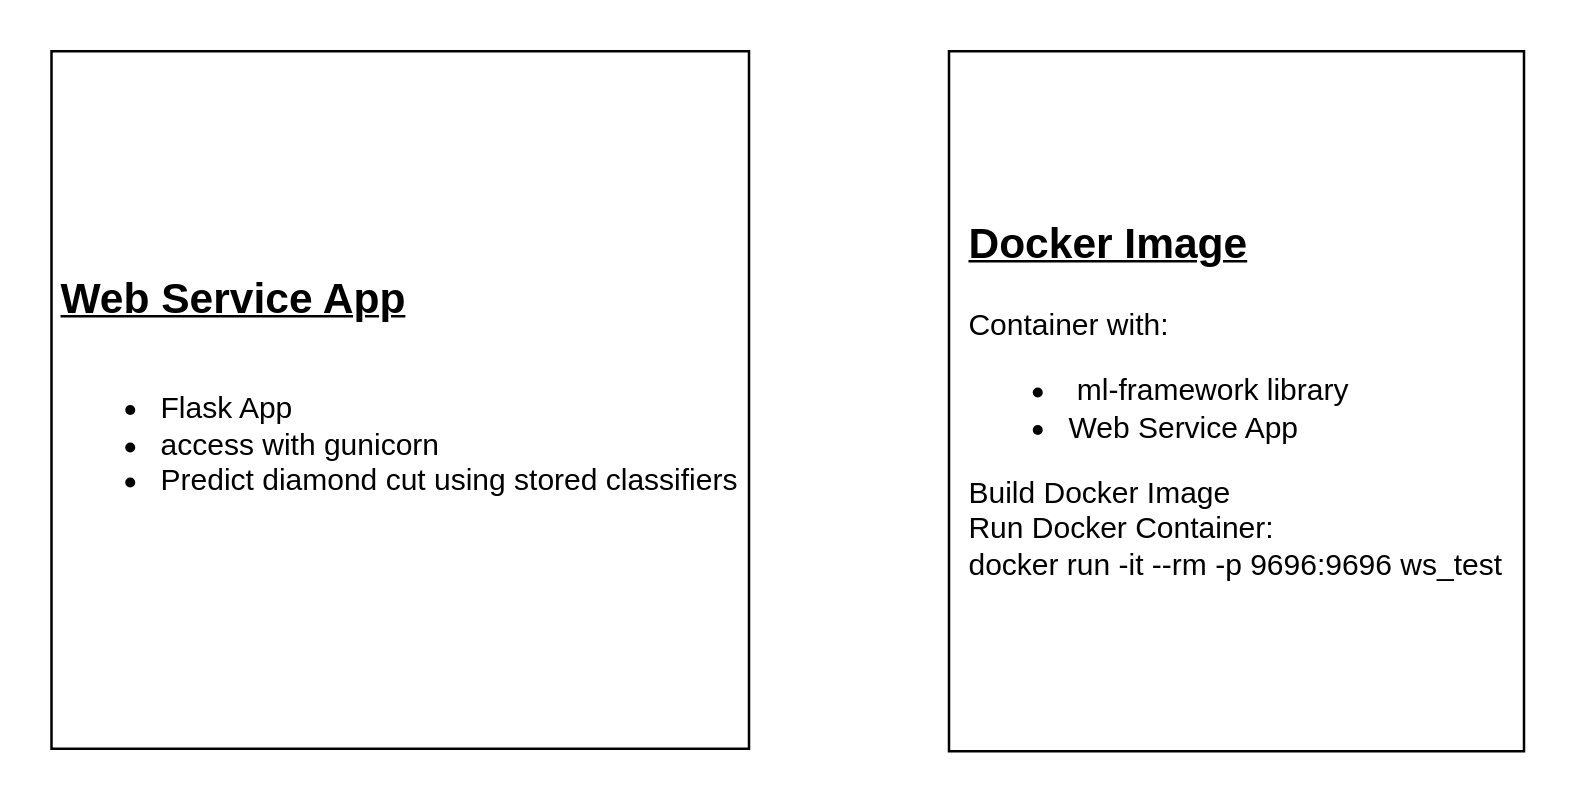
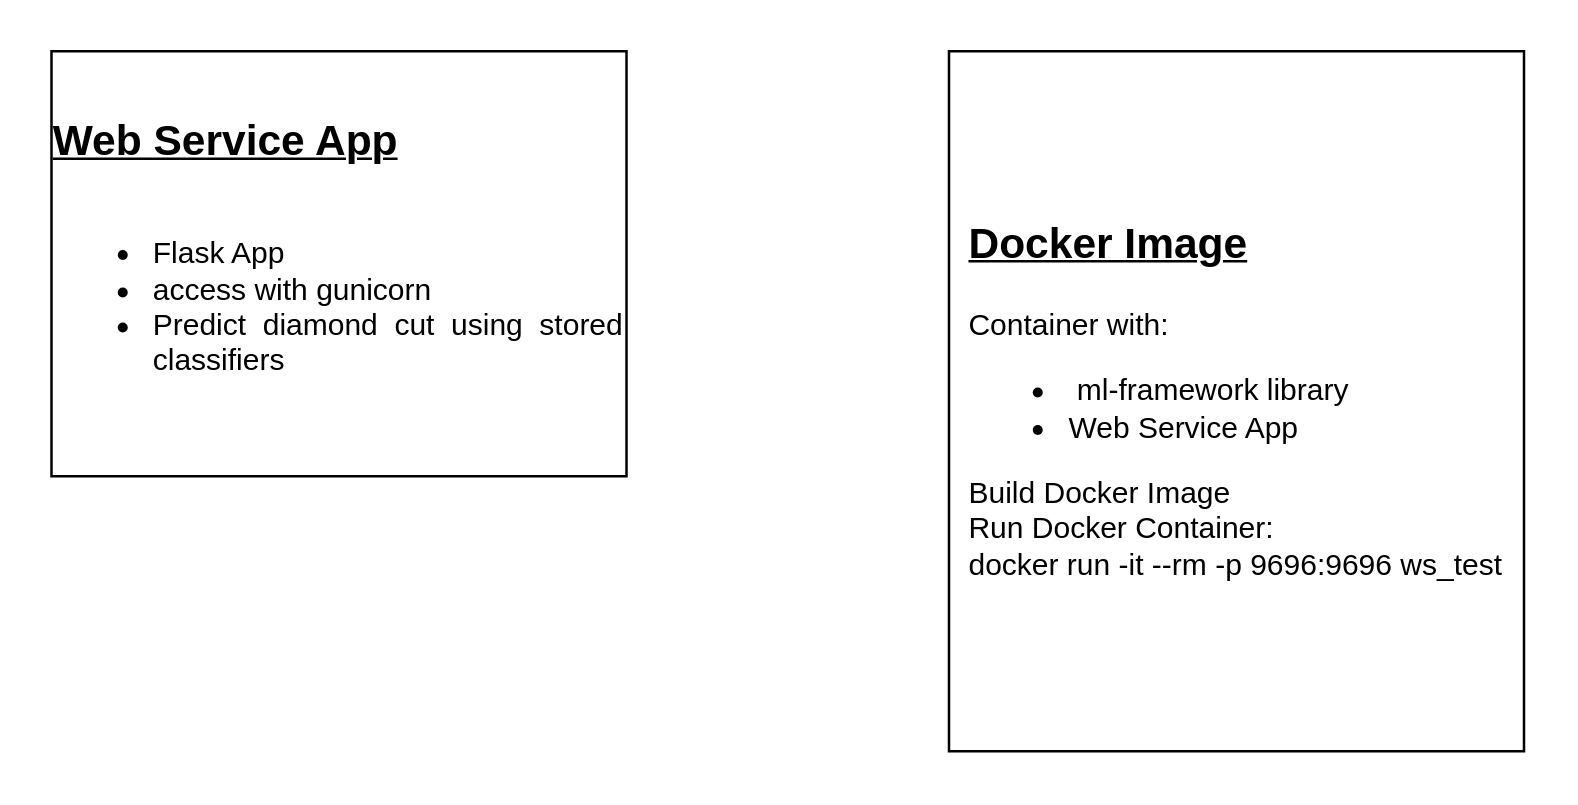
node "Web Service App Flask App access with gunicorn Predict diamond cut using stored classifiers": size 698x698 -> 575x425
